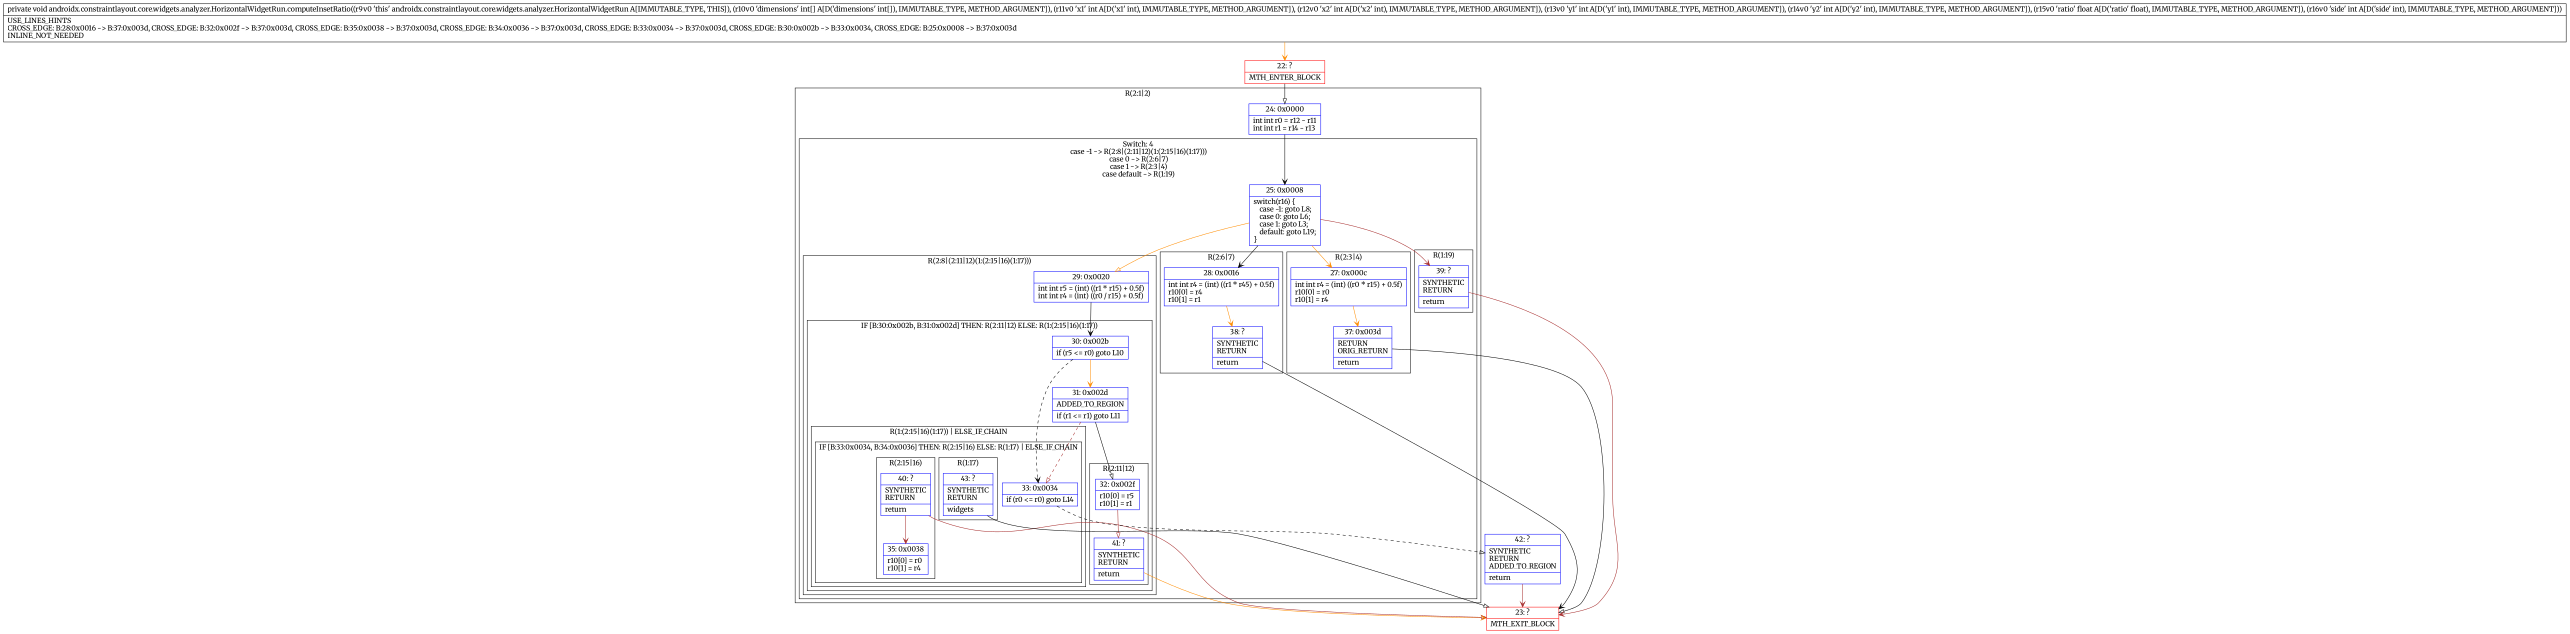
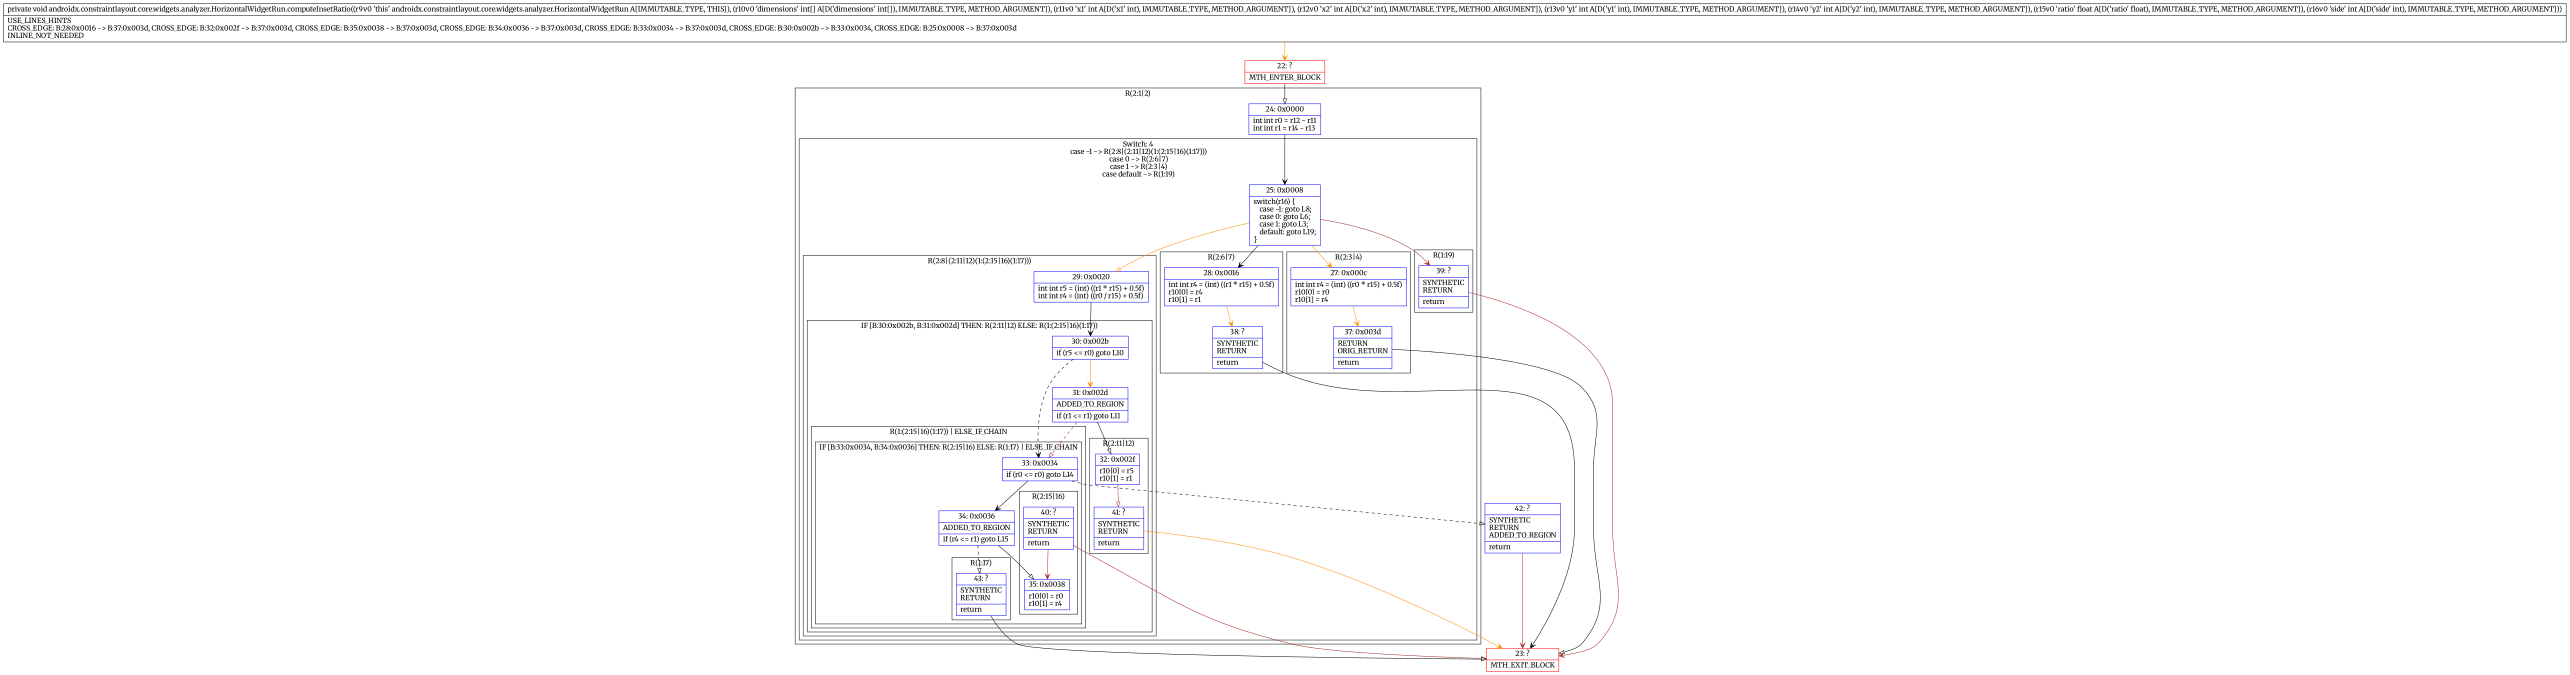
node "28: 0x0016": text "int int r4 = (int) ((r1 * r45) + 0.5f)" -> "int int r4 = (int) ((r1 * r15) + 0.5f)"
node "43: ?": text "widgets" -> "return"
node "34: 0x0036": added
